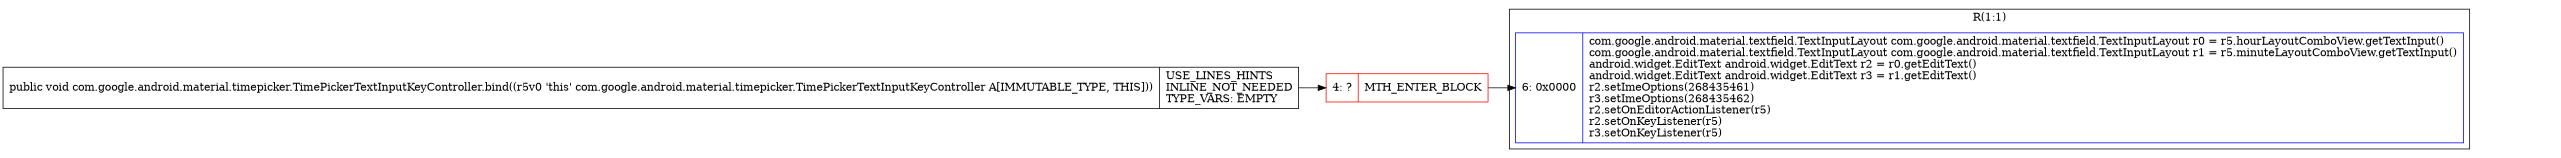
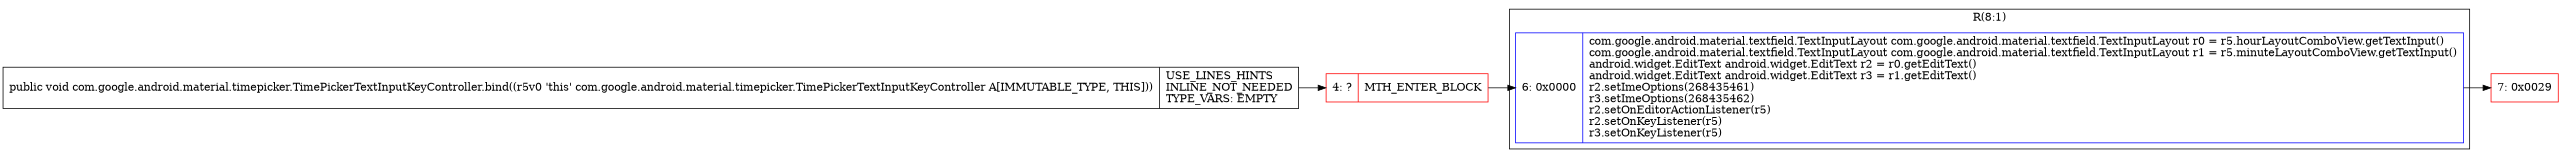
cluster "R(1:1)": label "R(1:1)" -> "R(8:1)"
node "7: 0x0029": added
